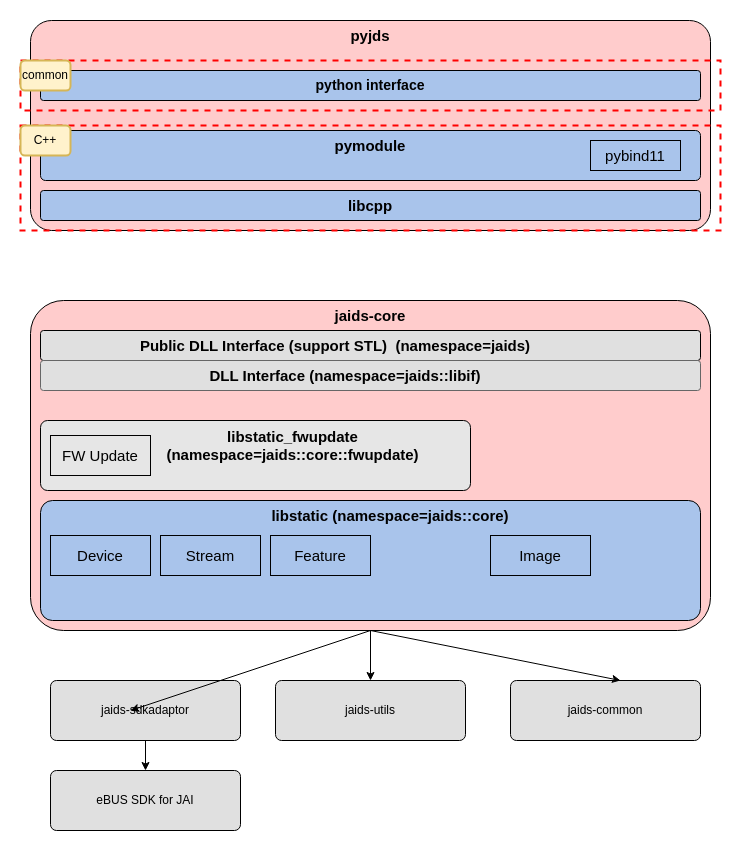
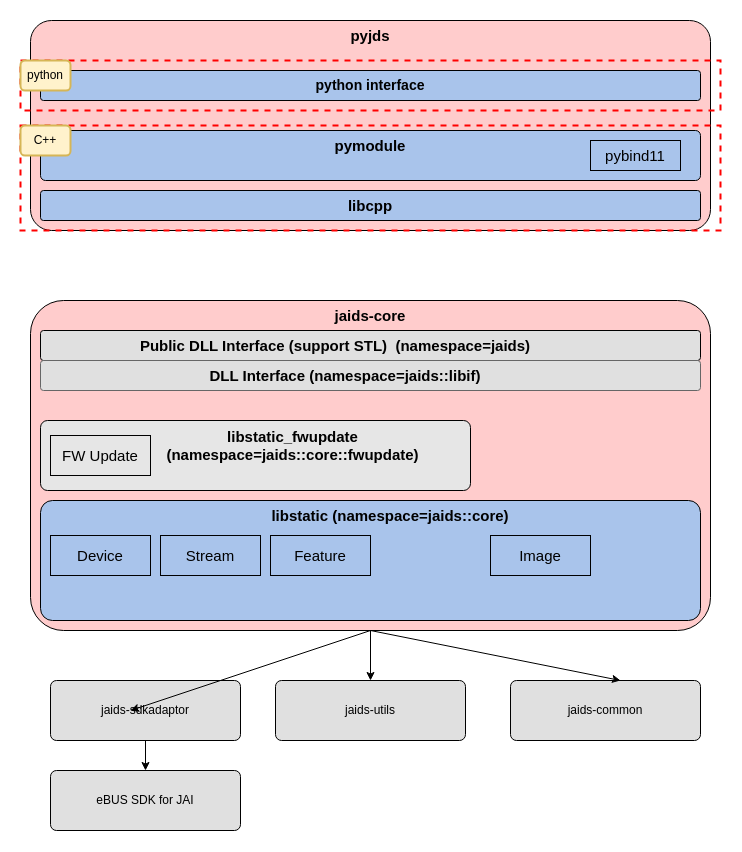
node "common": label "common" -> "python"
